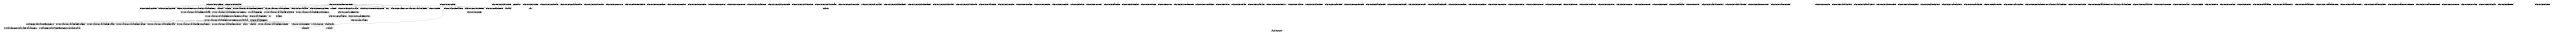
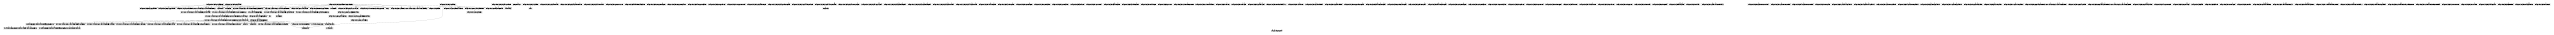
node "_ZN9LAMMPS_NS3Fix19unpack_forward_commEiiPd": removed
node "_ZN9LAMMPS_NS3Fix19unpack_reverse_commEiPiPd": added
node "_ZN9LAMMPS_NS3Fix12modify_paramEiPPc": added
